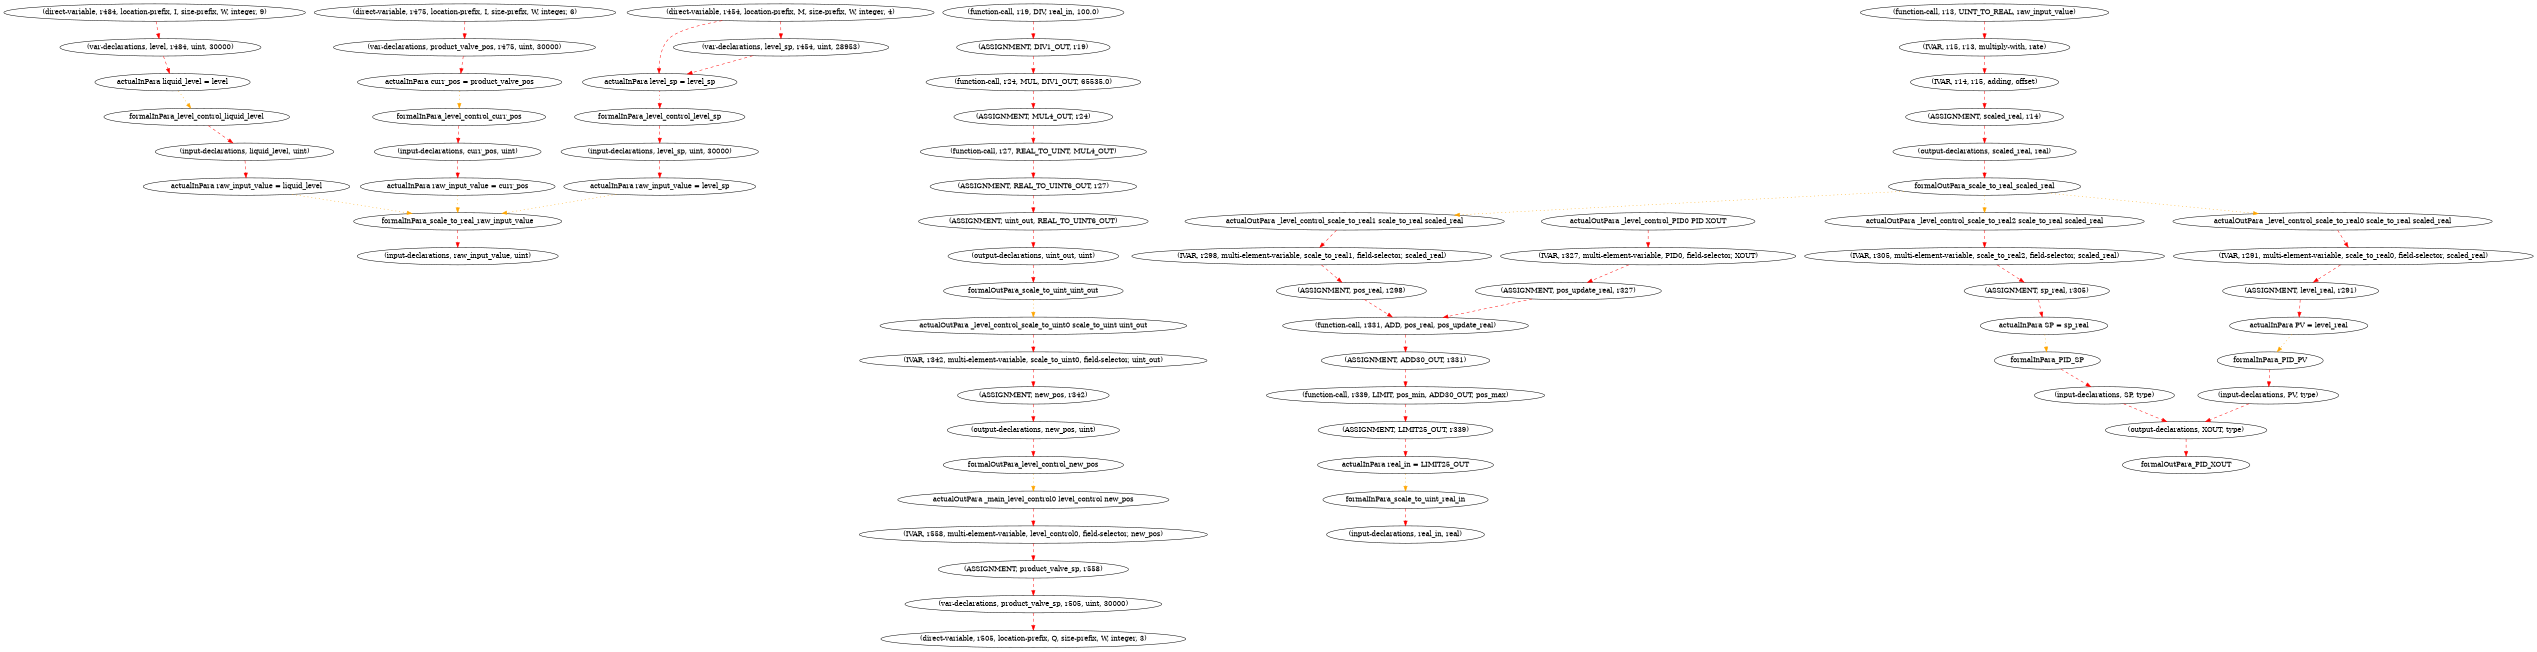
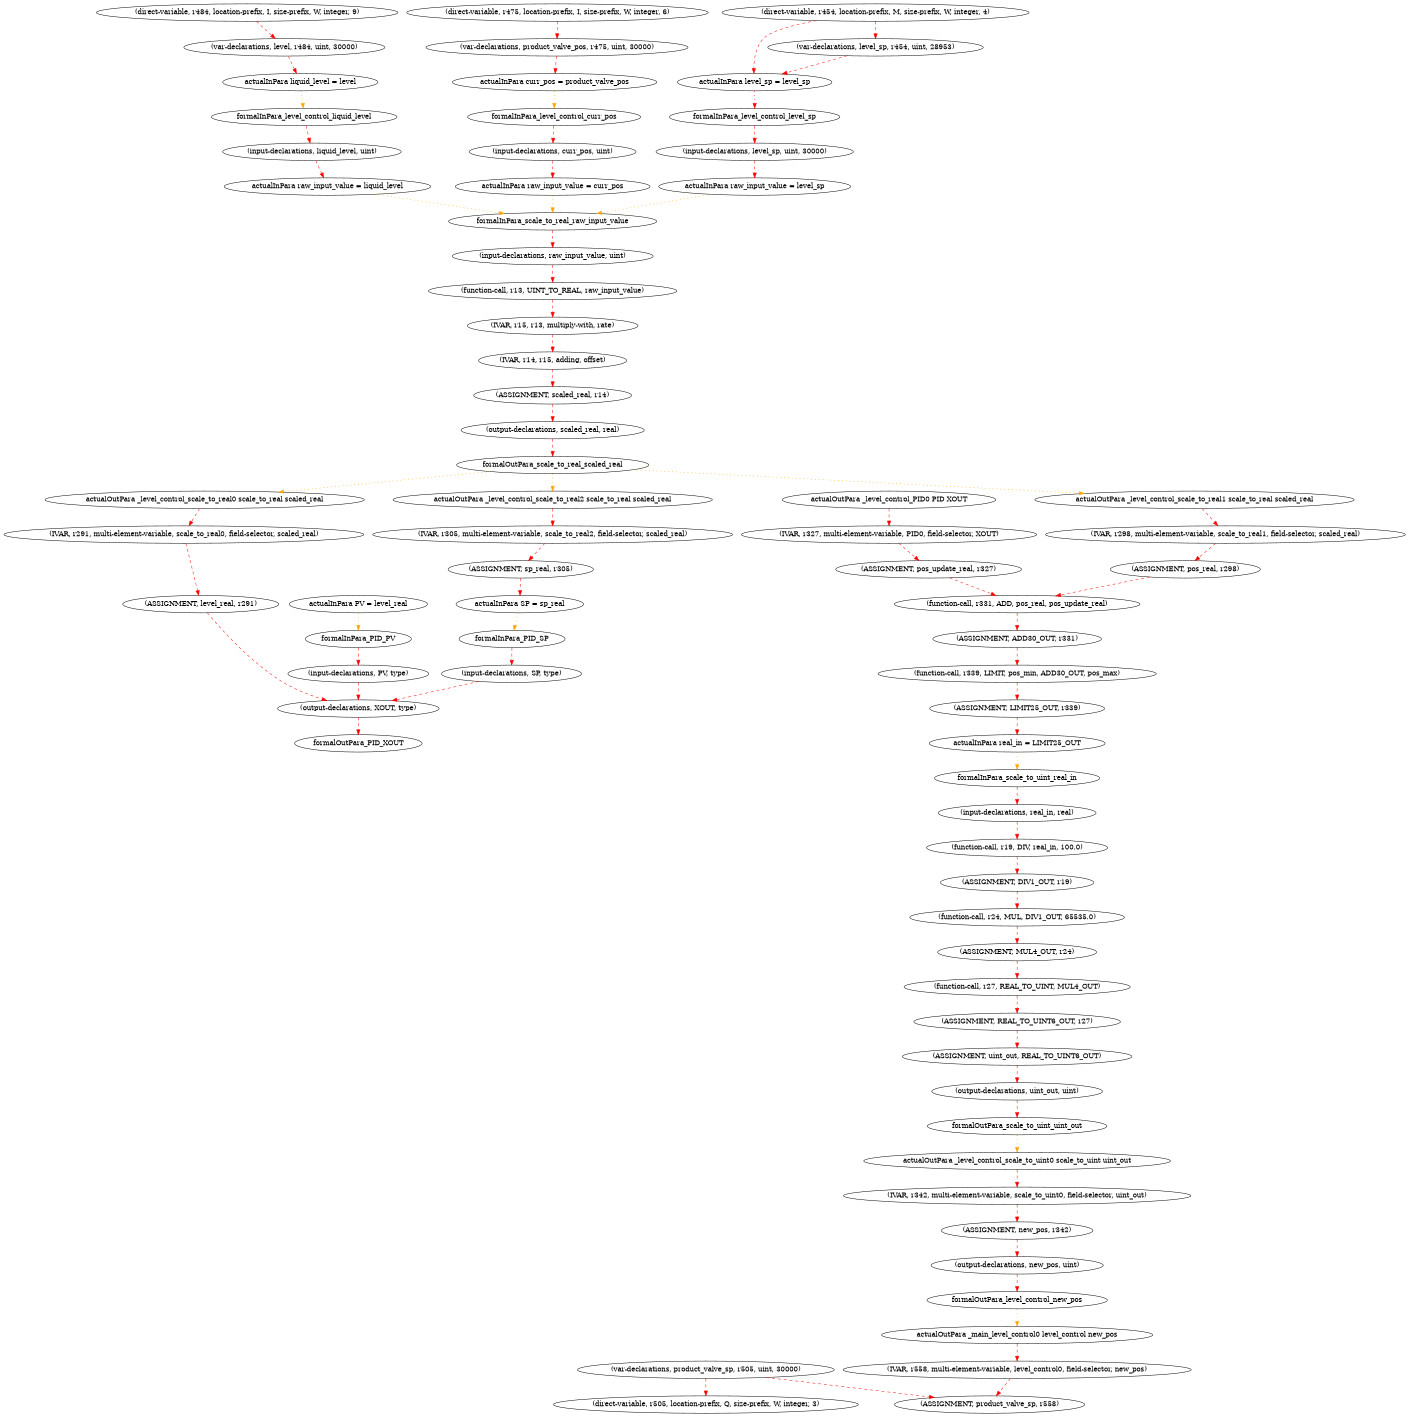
edge "(input-declarations, raw_input_value, uint)" -> "(function-call, r13, UINT_TO_REAL, raw_input_value)": added
edge "(ASSIGNMENT, level_real, r291)" -> "actualInPara PV = level_real": now "(ASSIGNMENT, level_real, r291)" -> "(output-declarations, XOUT, type)"
edge "(ASSIGNMENT, product_valve_sp, r558)" -> "(var-declarations, product_valve_sp, r505, uint, 30000)": reversed
edge "(input-declarations, real_in, real)" -> "(function-call, r19, DIV, real_in, 100.0)": added
